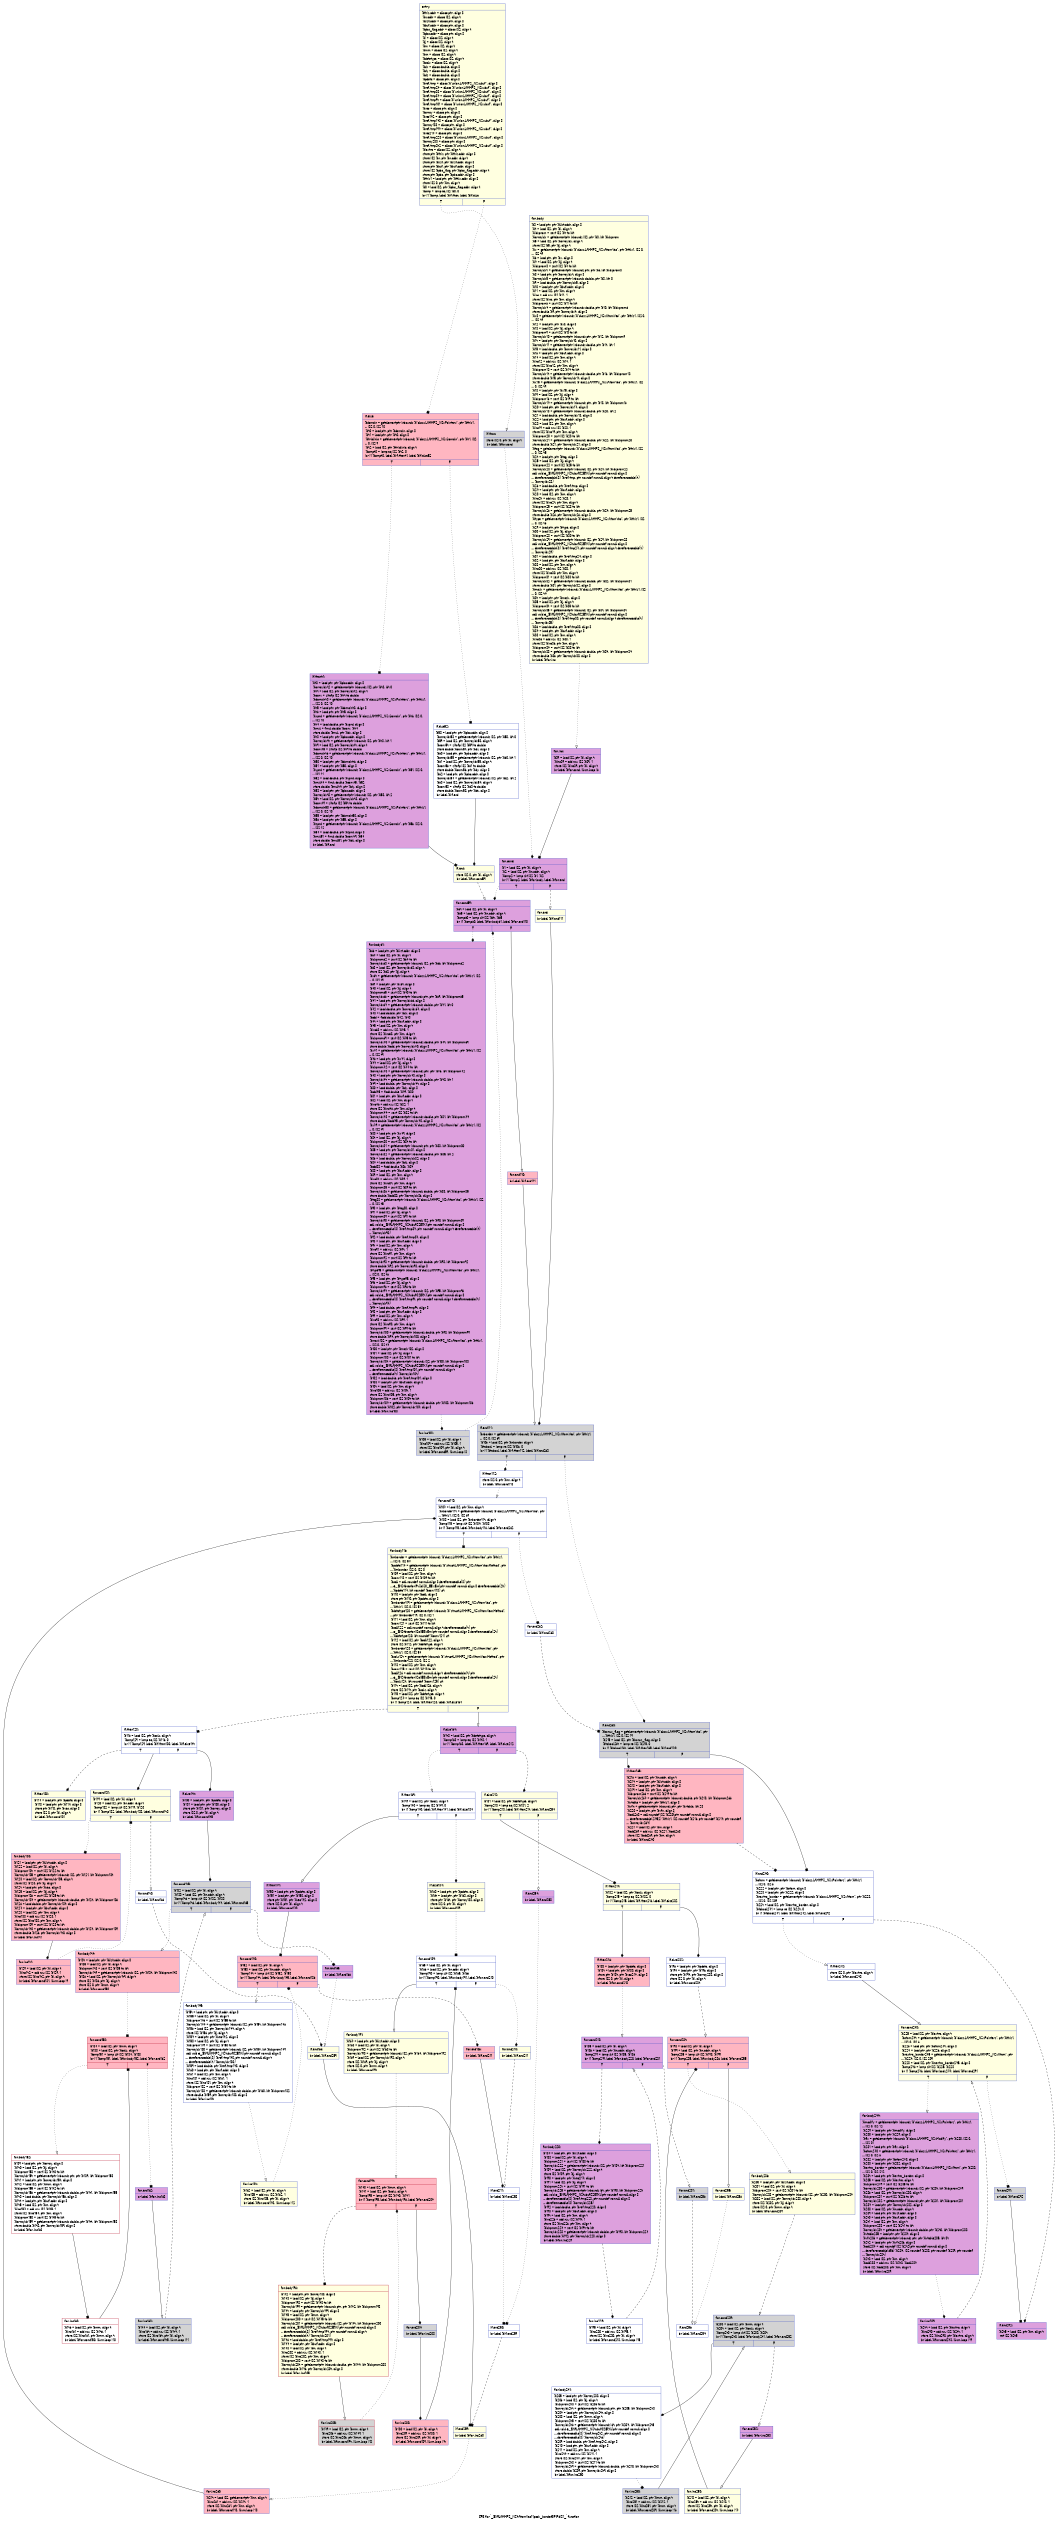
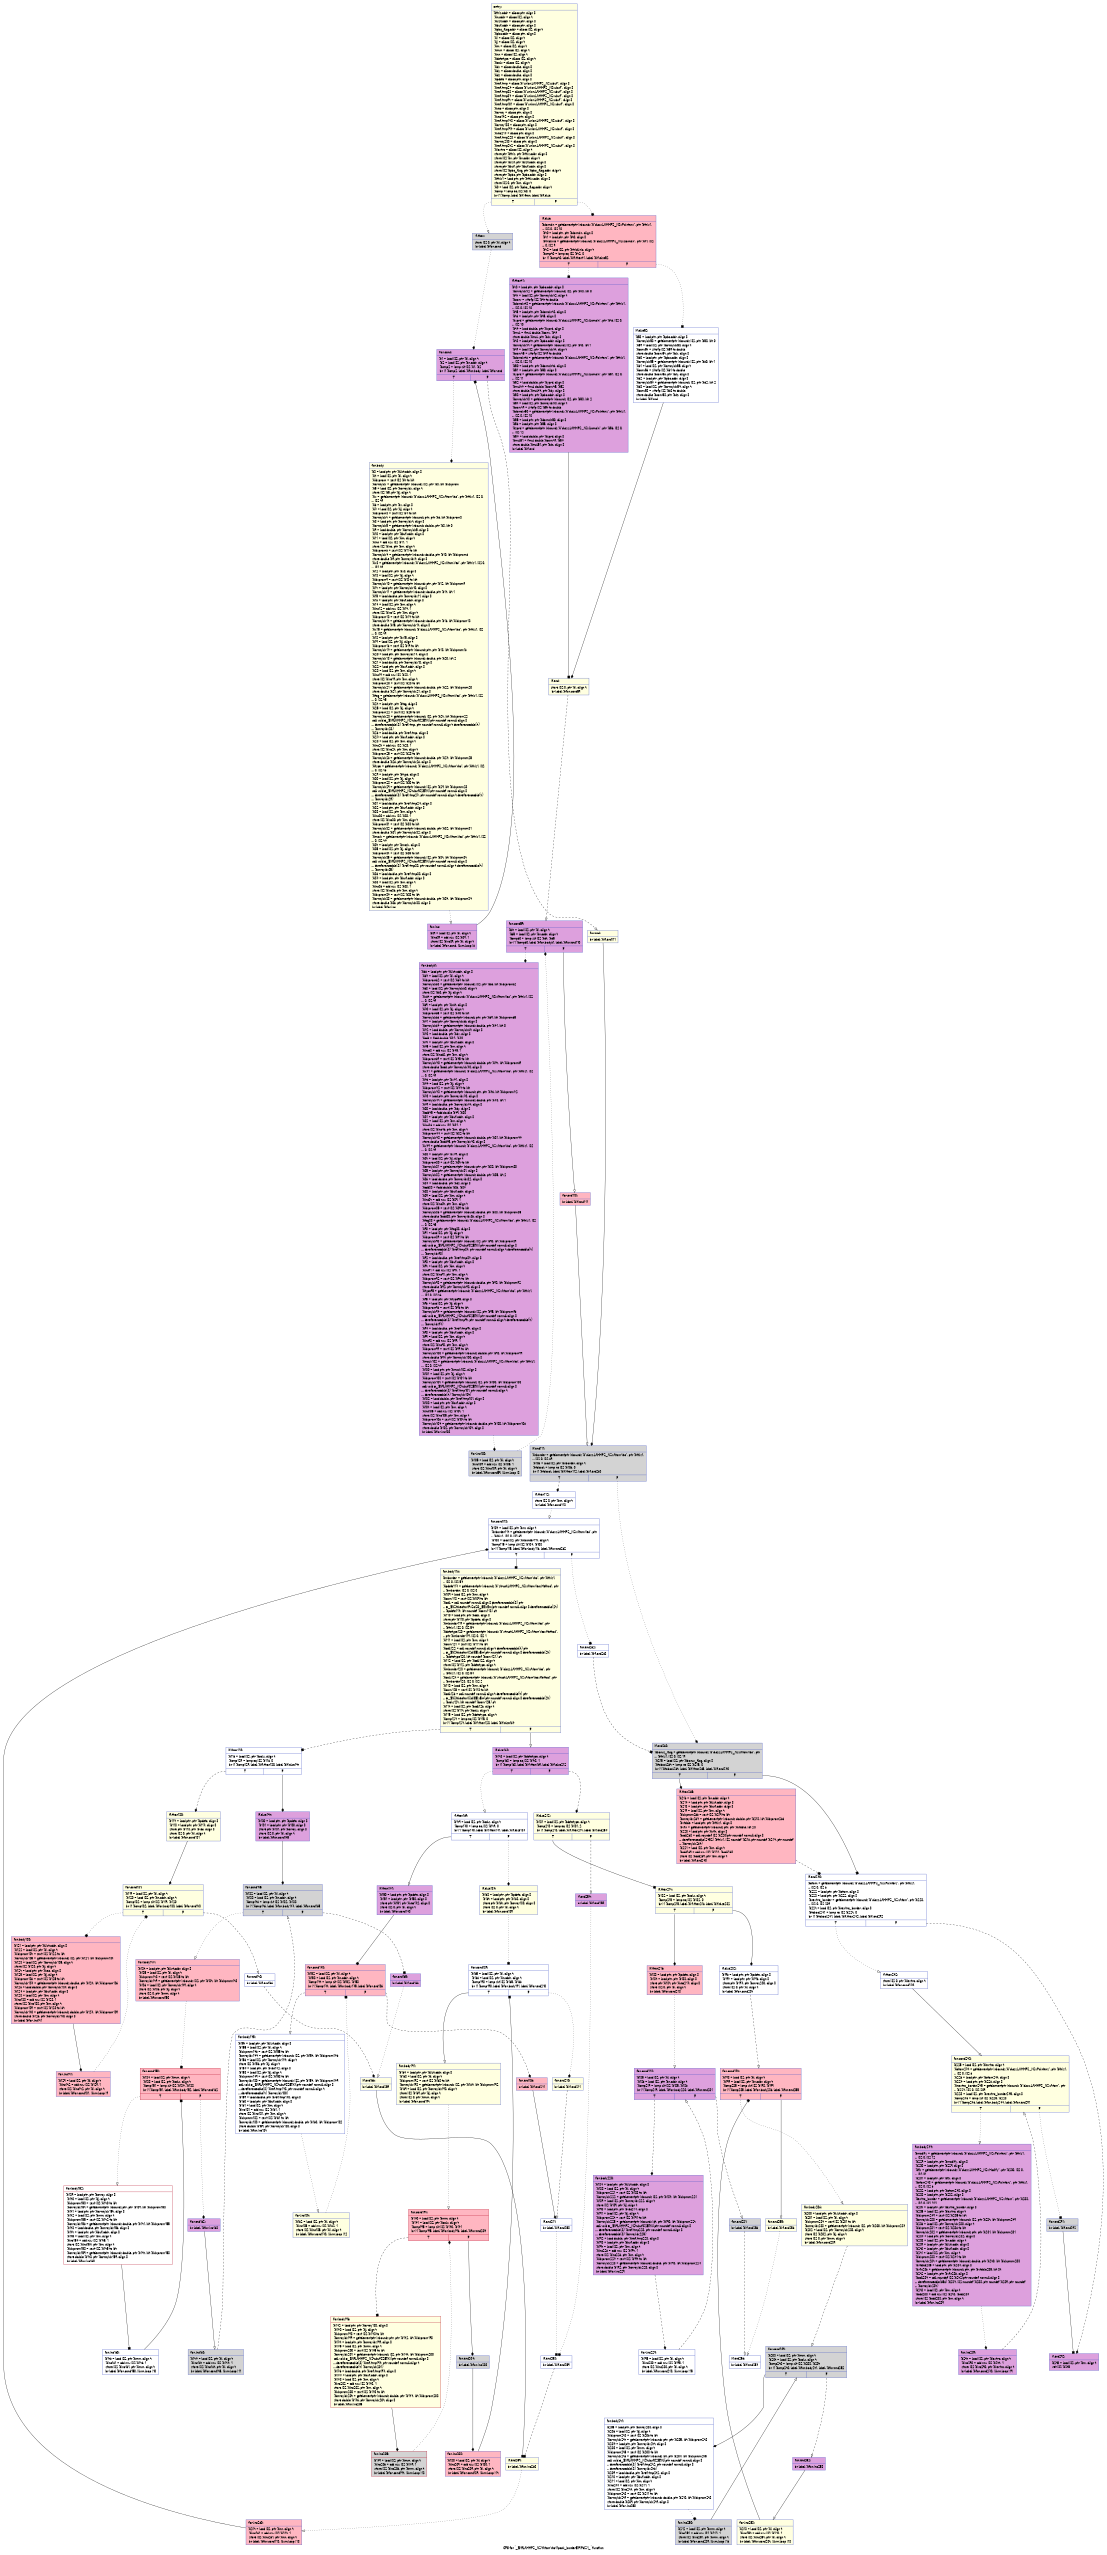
edge "for.cond:" -> "for.cond59:": now "for.cond:" -> "for.body:"
edge "if.then128:" -> "for.cond131:": now "if.then130:" -> "for.cond131:"
edge "for.cond150:" -> "for.end162:": arrowhead box -> diamond
node "for.inc160:": color #b70d28ff -> #3d50c3ff
edge "for.body196:" -> "for.inc205:": arrowhead onormal -> diamond
node "for.inc260:": text "%214 = load i32, getelementptr %nn, align 4" -> "%214 = load i32, ptr %nn, align 4"
node "for.inc253:": text "br label %for.cond234, !llvm.loop !17" -> "br label %for.cond234, !llvm.loop !18"
